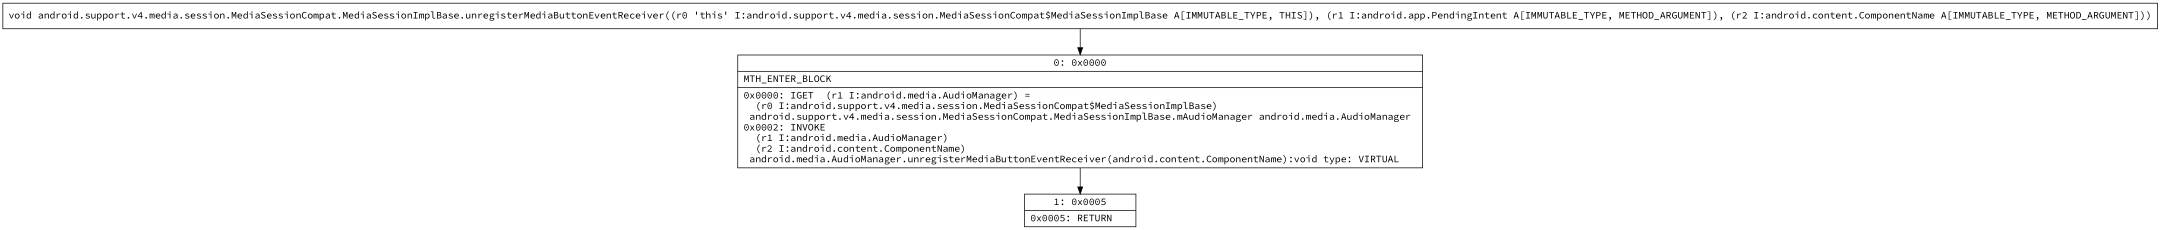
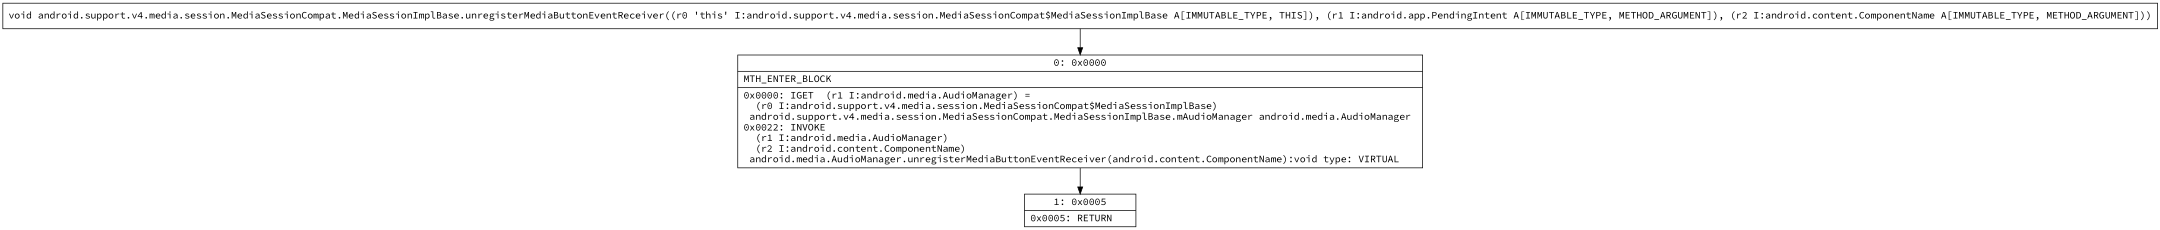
node "0: 0x0000": text "0x0002: INVOKE" -> "0x0022: INVOKE"
